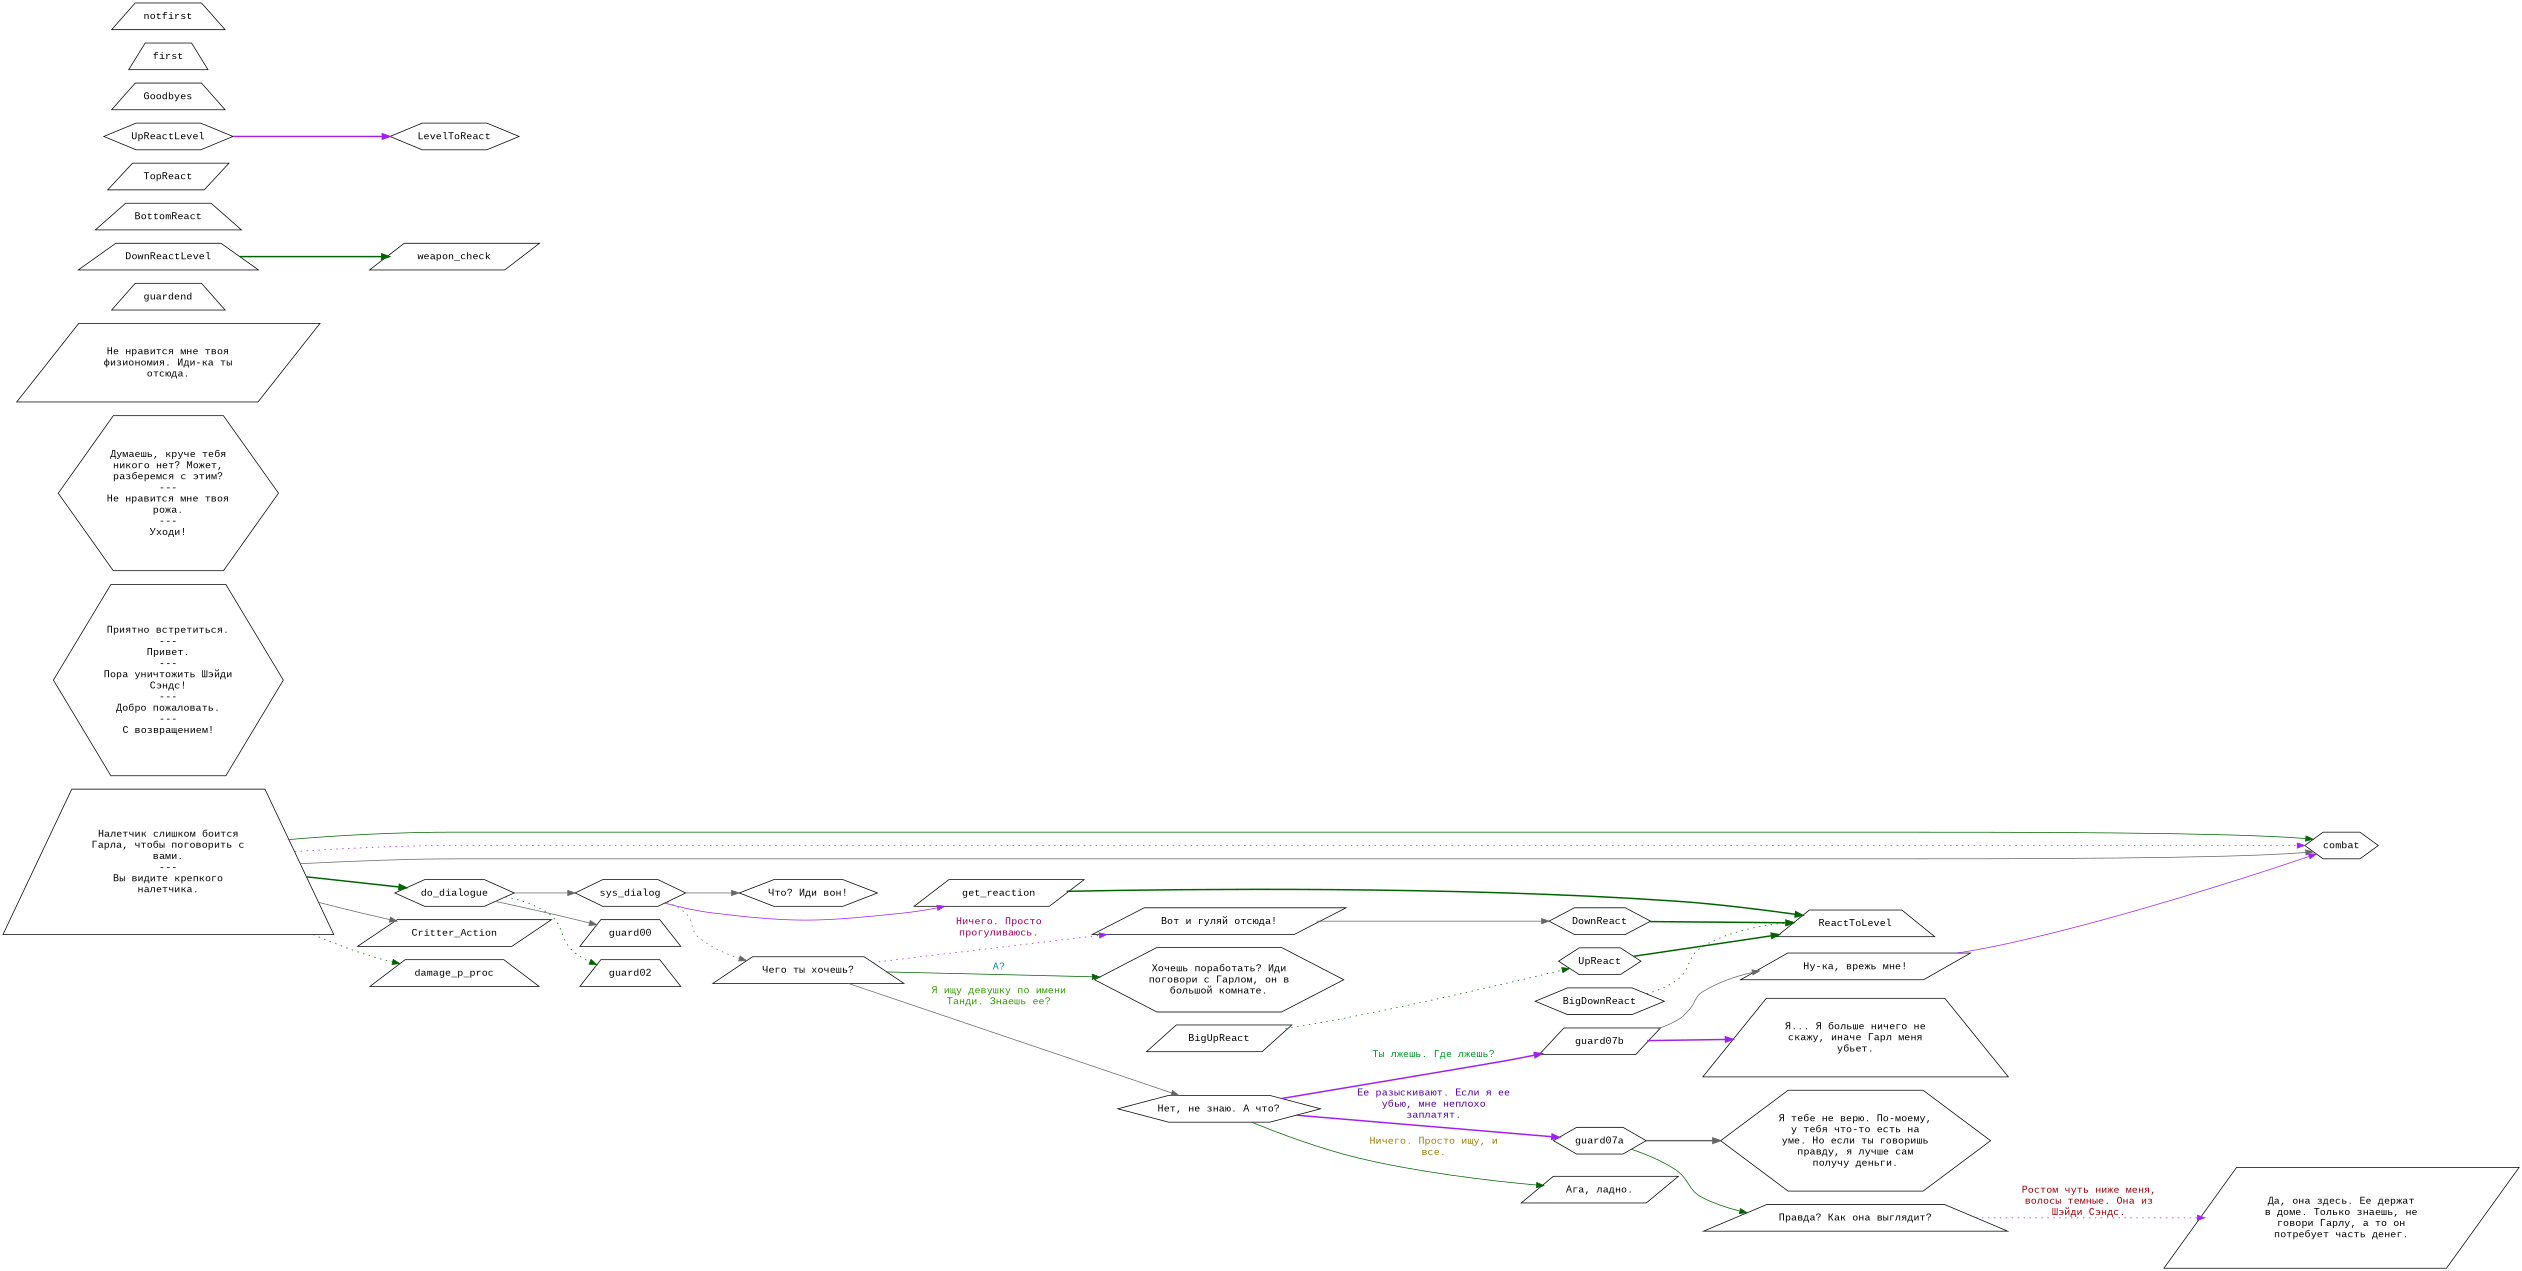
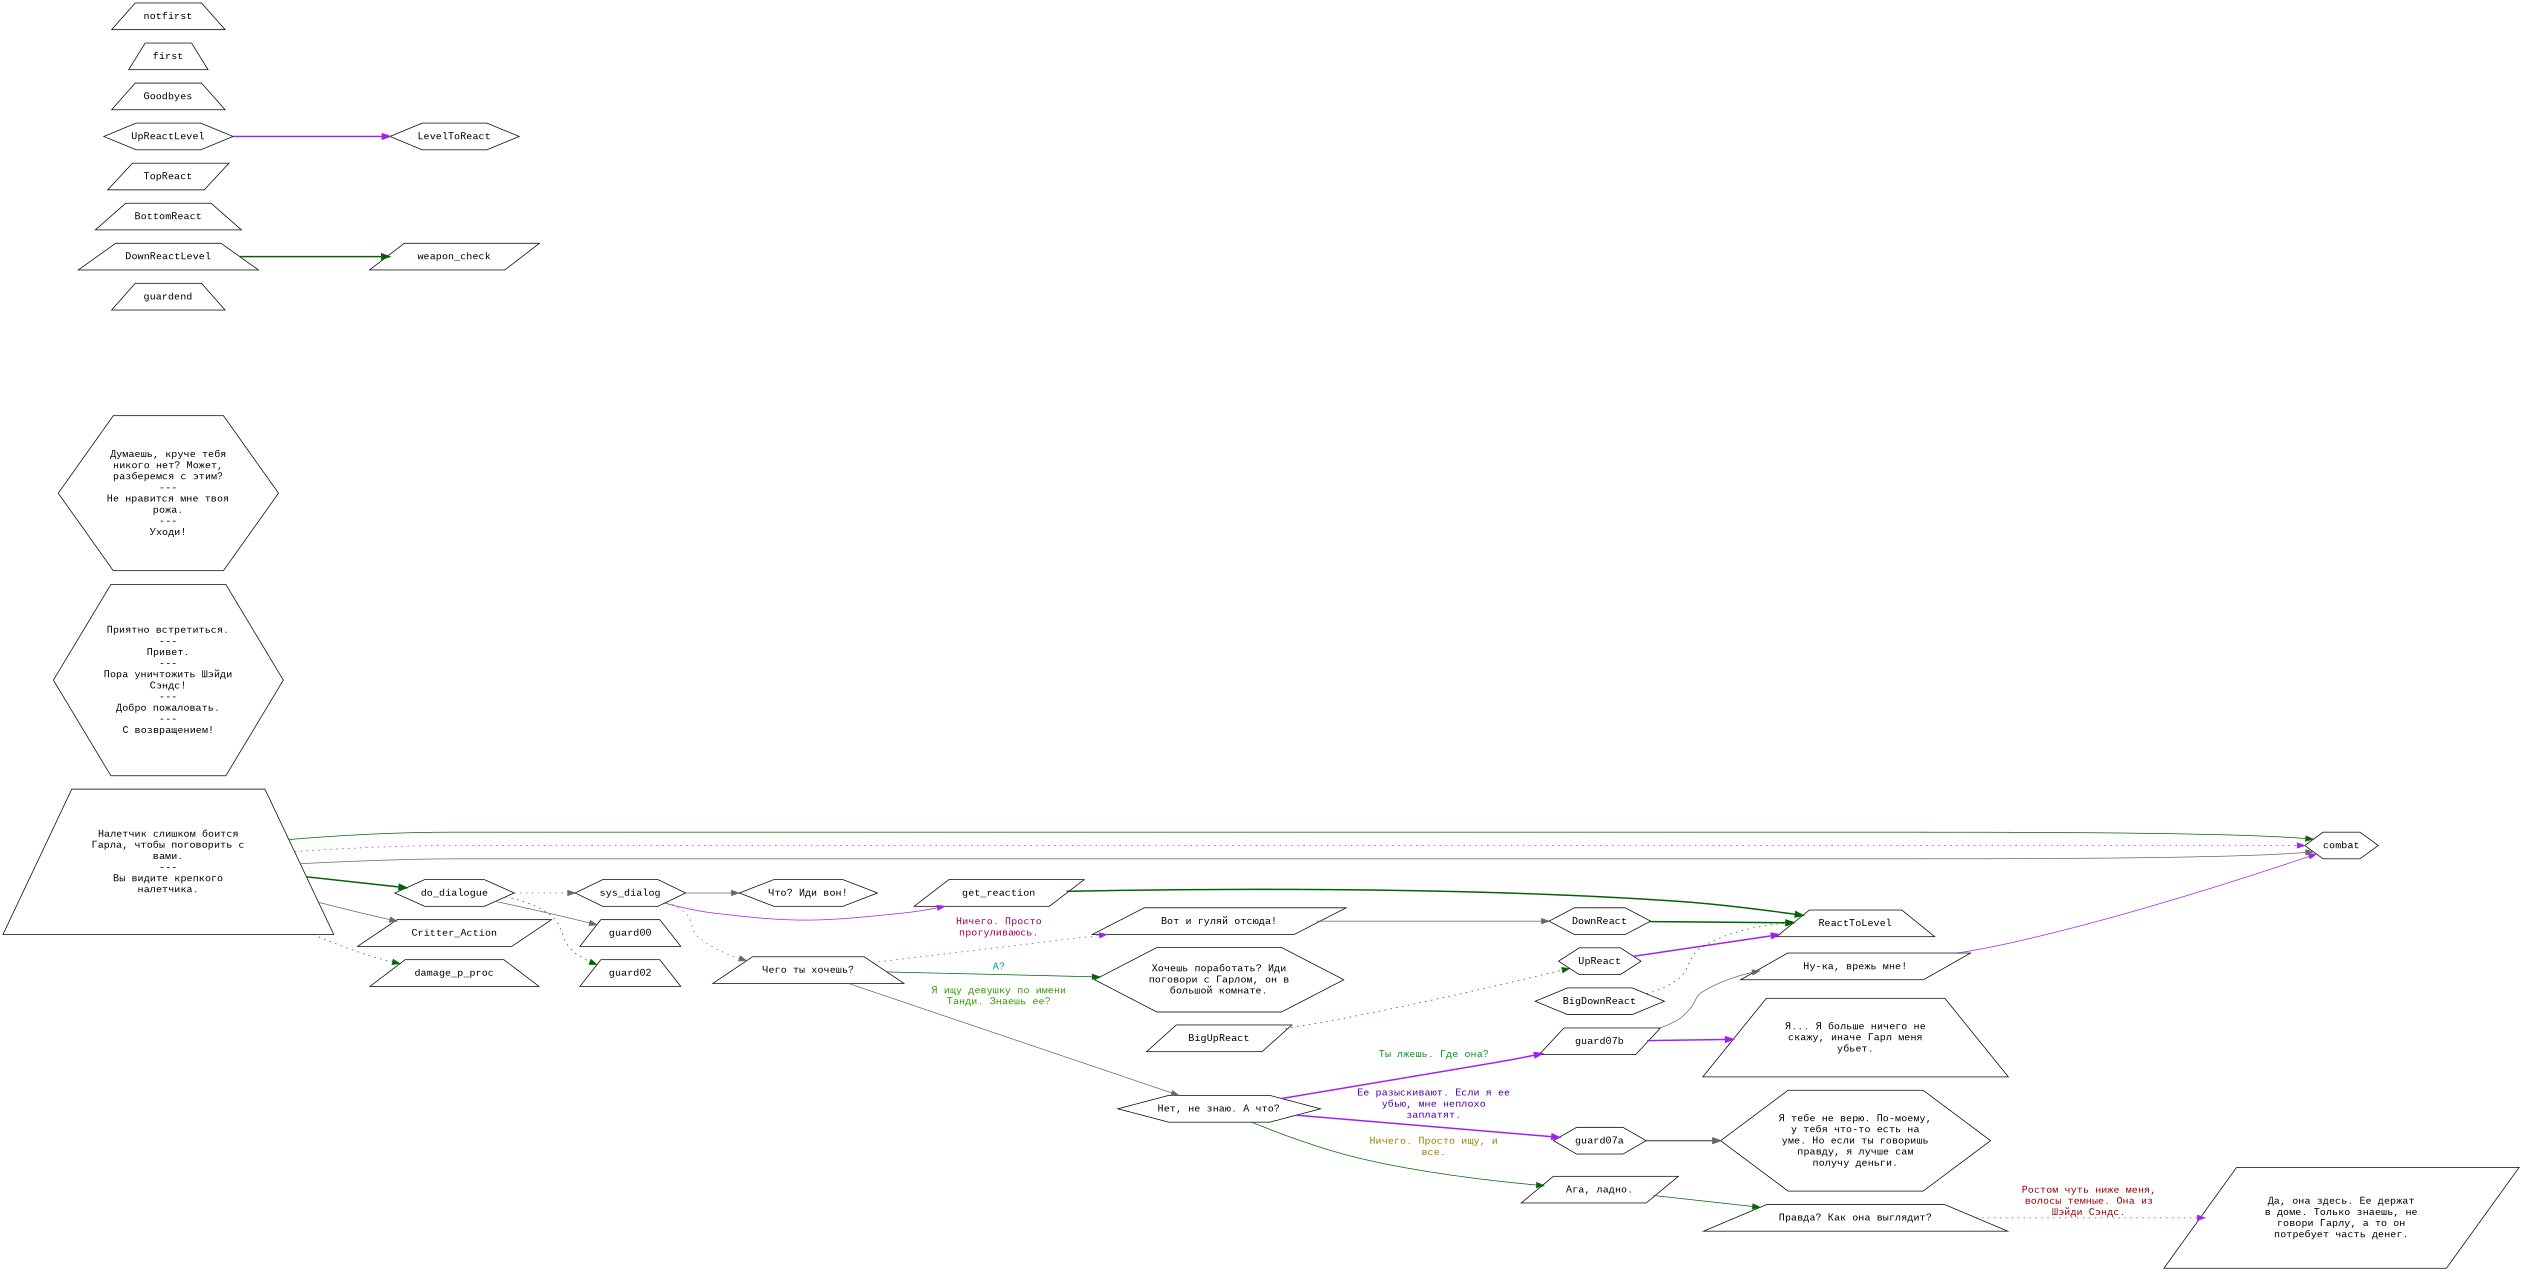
node "Не нравится мне твоя физиономия. Иди-ка ты отсюда.": removed
edge "do_dialogue" -> "sys_dialog": style solid -> dotted
edge "UpReact" -> "ReactToLevel": color darkgreen -> purple
edge "Нет, не знаю. А что?" -> "guard07b": label "Ты лжешь. Где лжешь?" -> "Ты лжешь. Где она?"
edge "guard07a" -> "Правда? Как она выглядит?": now "Ага, ладно." -> "Правда? Как она выглядит?"
